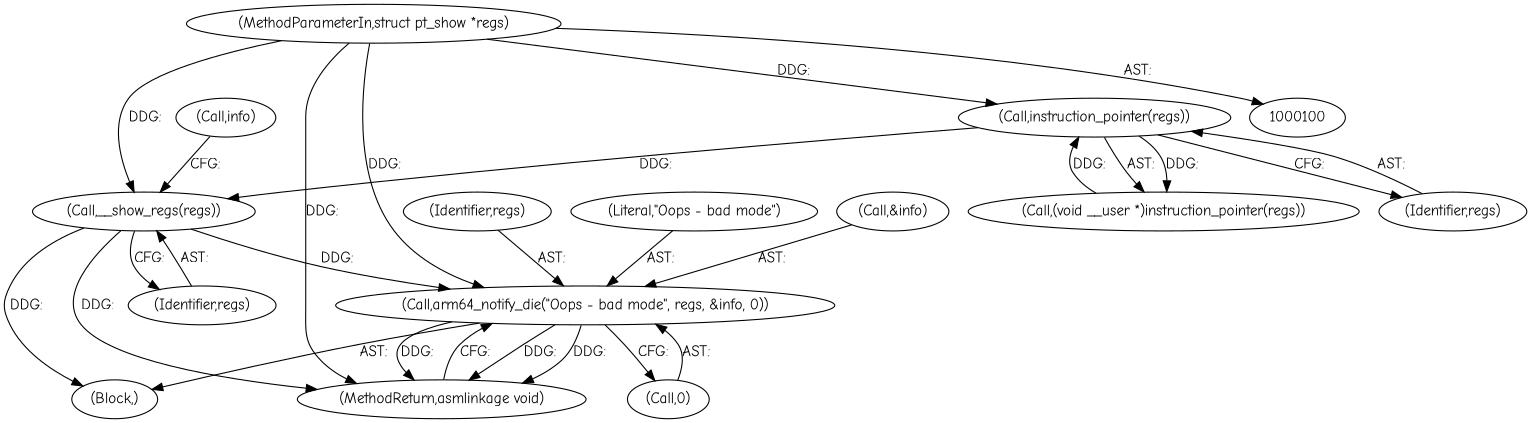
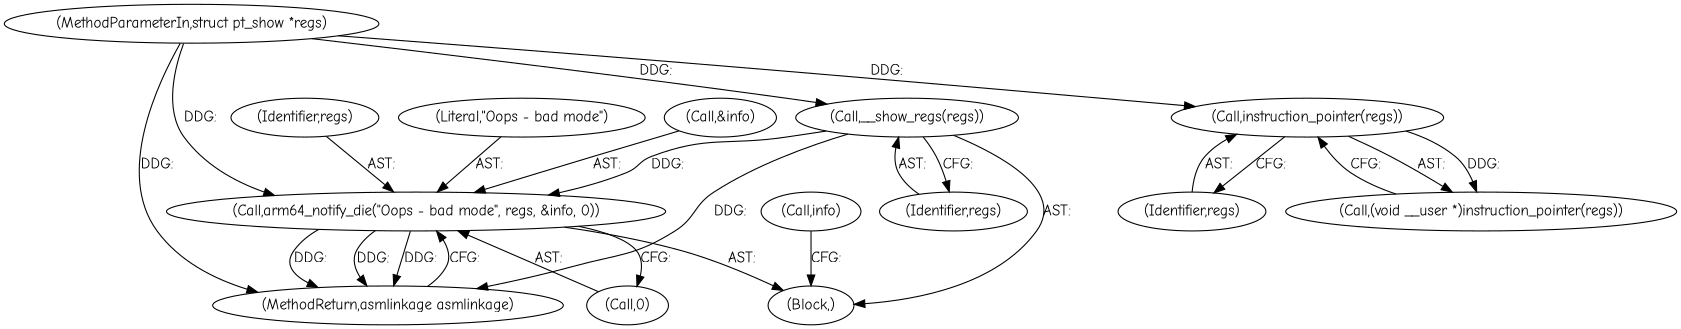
node "1000100": removed
edge "(Call,instruction_pointer(regs))" -> "(Call,__show_regs(regs))": removed, label "DDG:"
edge "(Call,info)" -> "(Call,__show_regs(regs))": now "(Call,info)" -> "(Block,)"
edge "(Call,(void __user *)instruction_pointer(regs))" -> "(Call,instruction_pointer(regs))": label "DDG: " -> "CFG: "
edge "(Call,__show_regs(regs))" -> "(Block,)": label "DDG: " -> "AST: "
node "(MethodReturn,asmlinkage void)": label "(MethodReturn,asmlinkage void)" -> "(MethodReturn,asmlinkage asmlinkage)"
